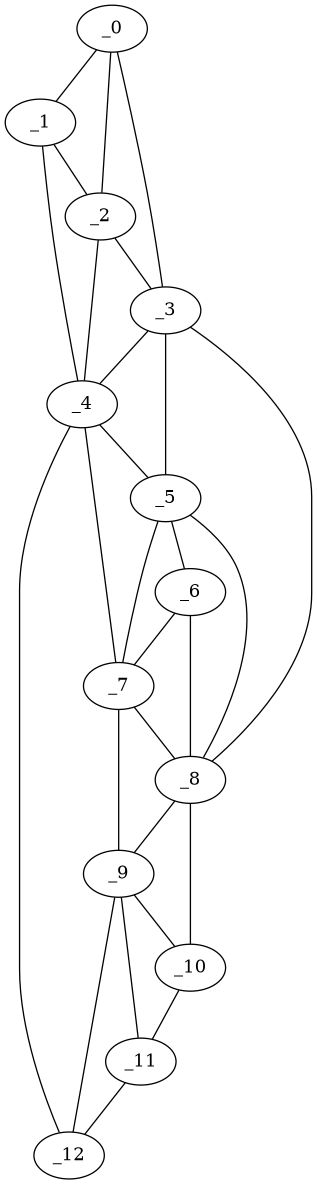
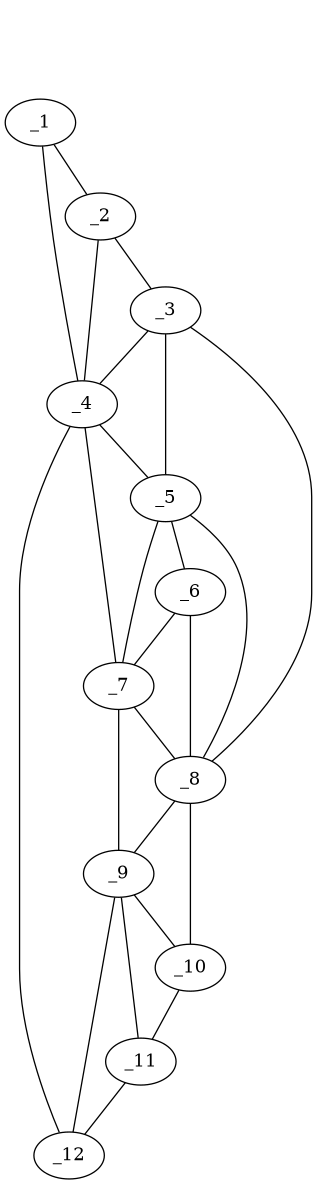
node "_0": removed
